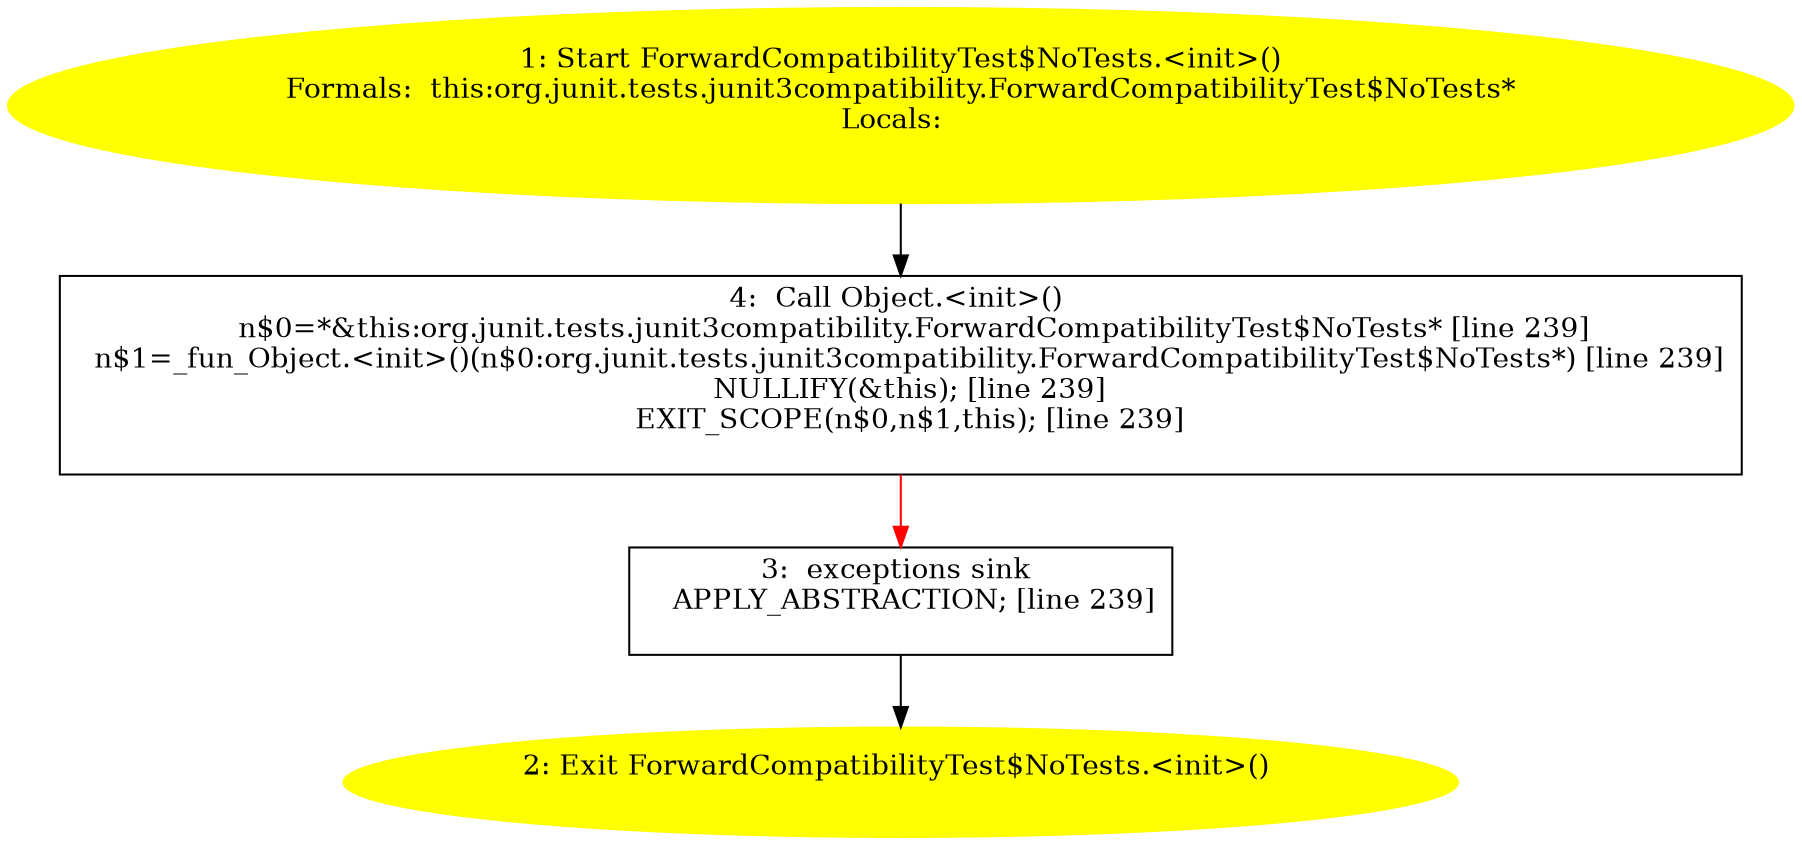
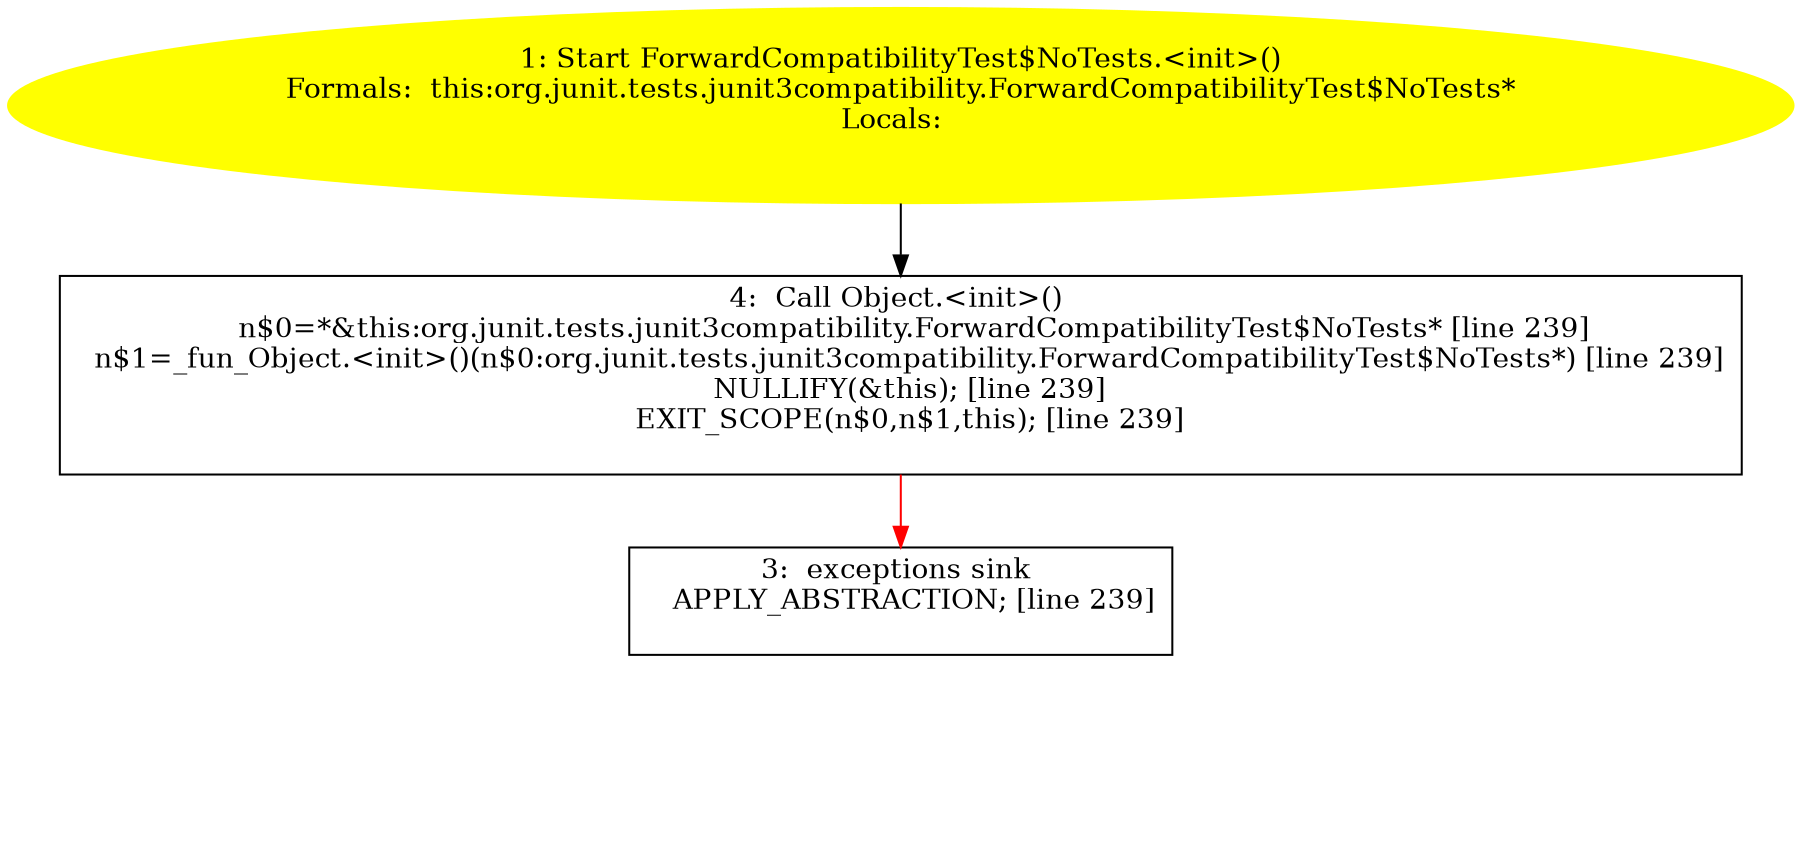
node "2: Exit ForwardCompatibilityTest$NoTests.<init>()": removed
